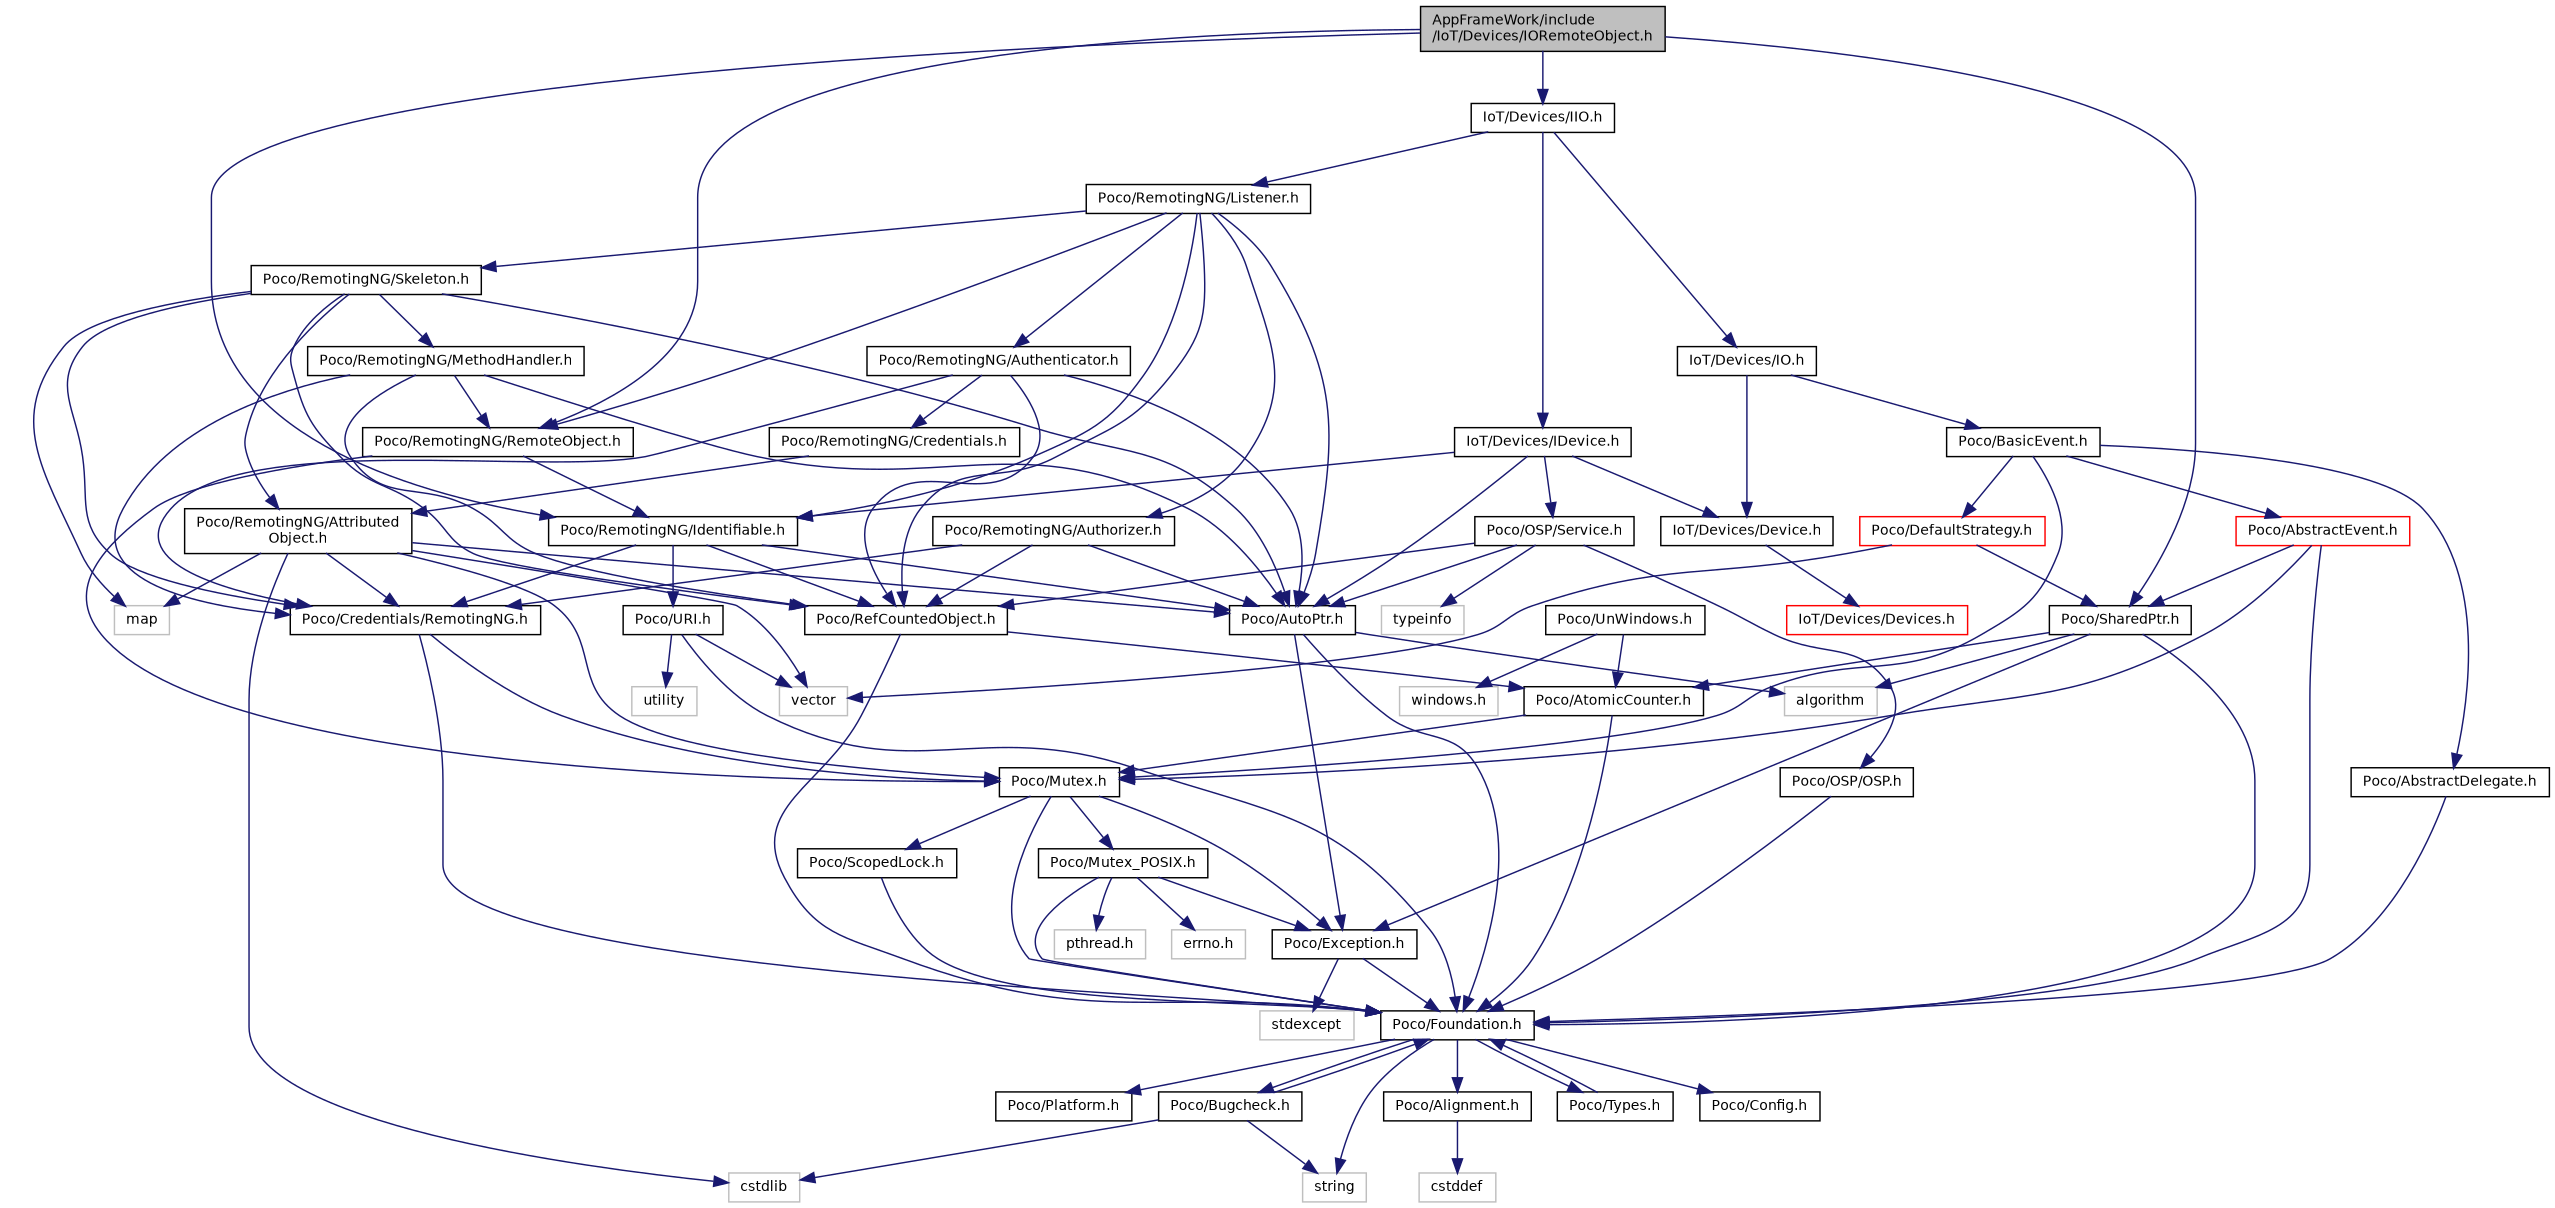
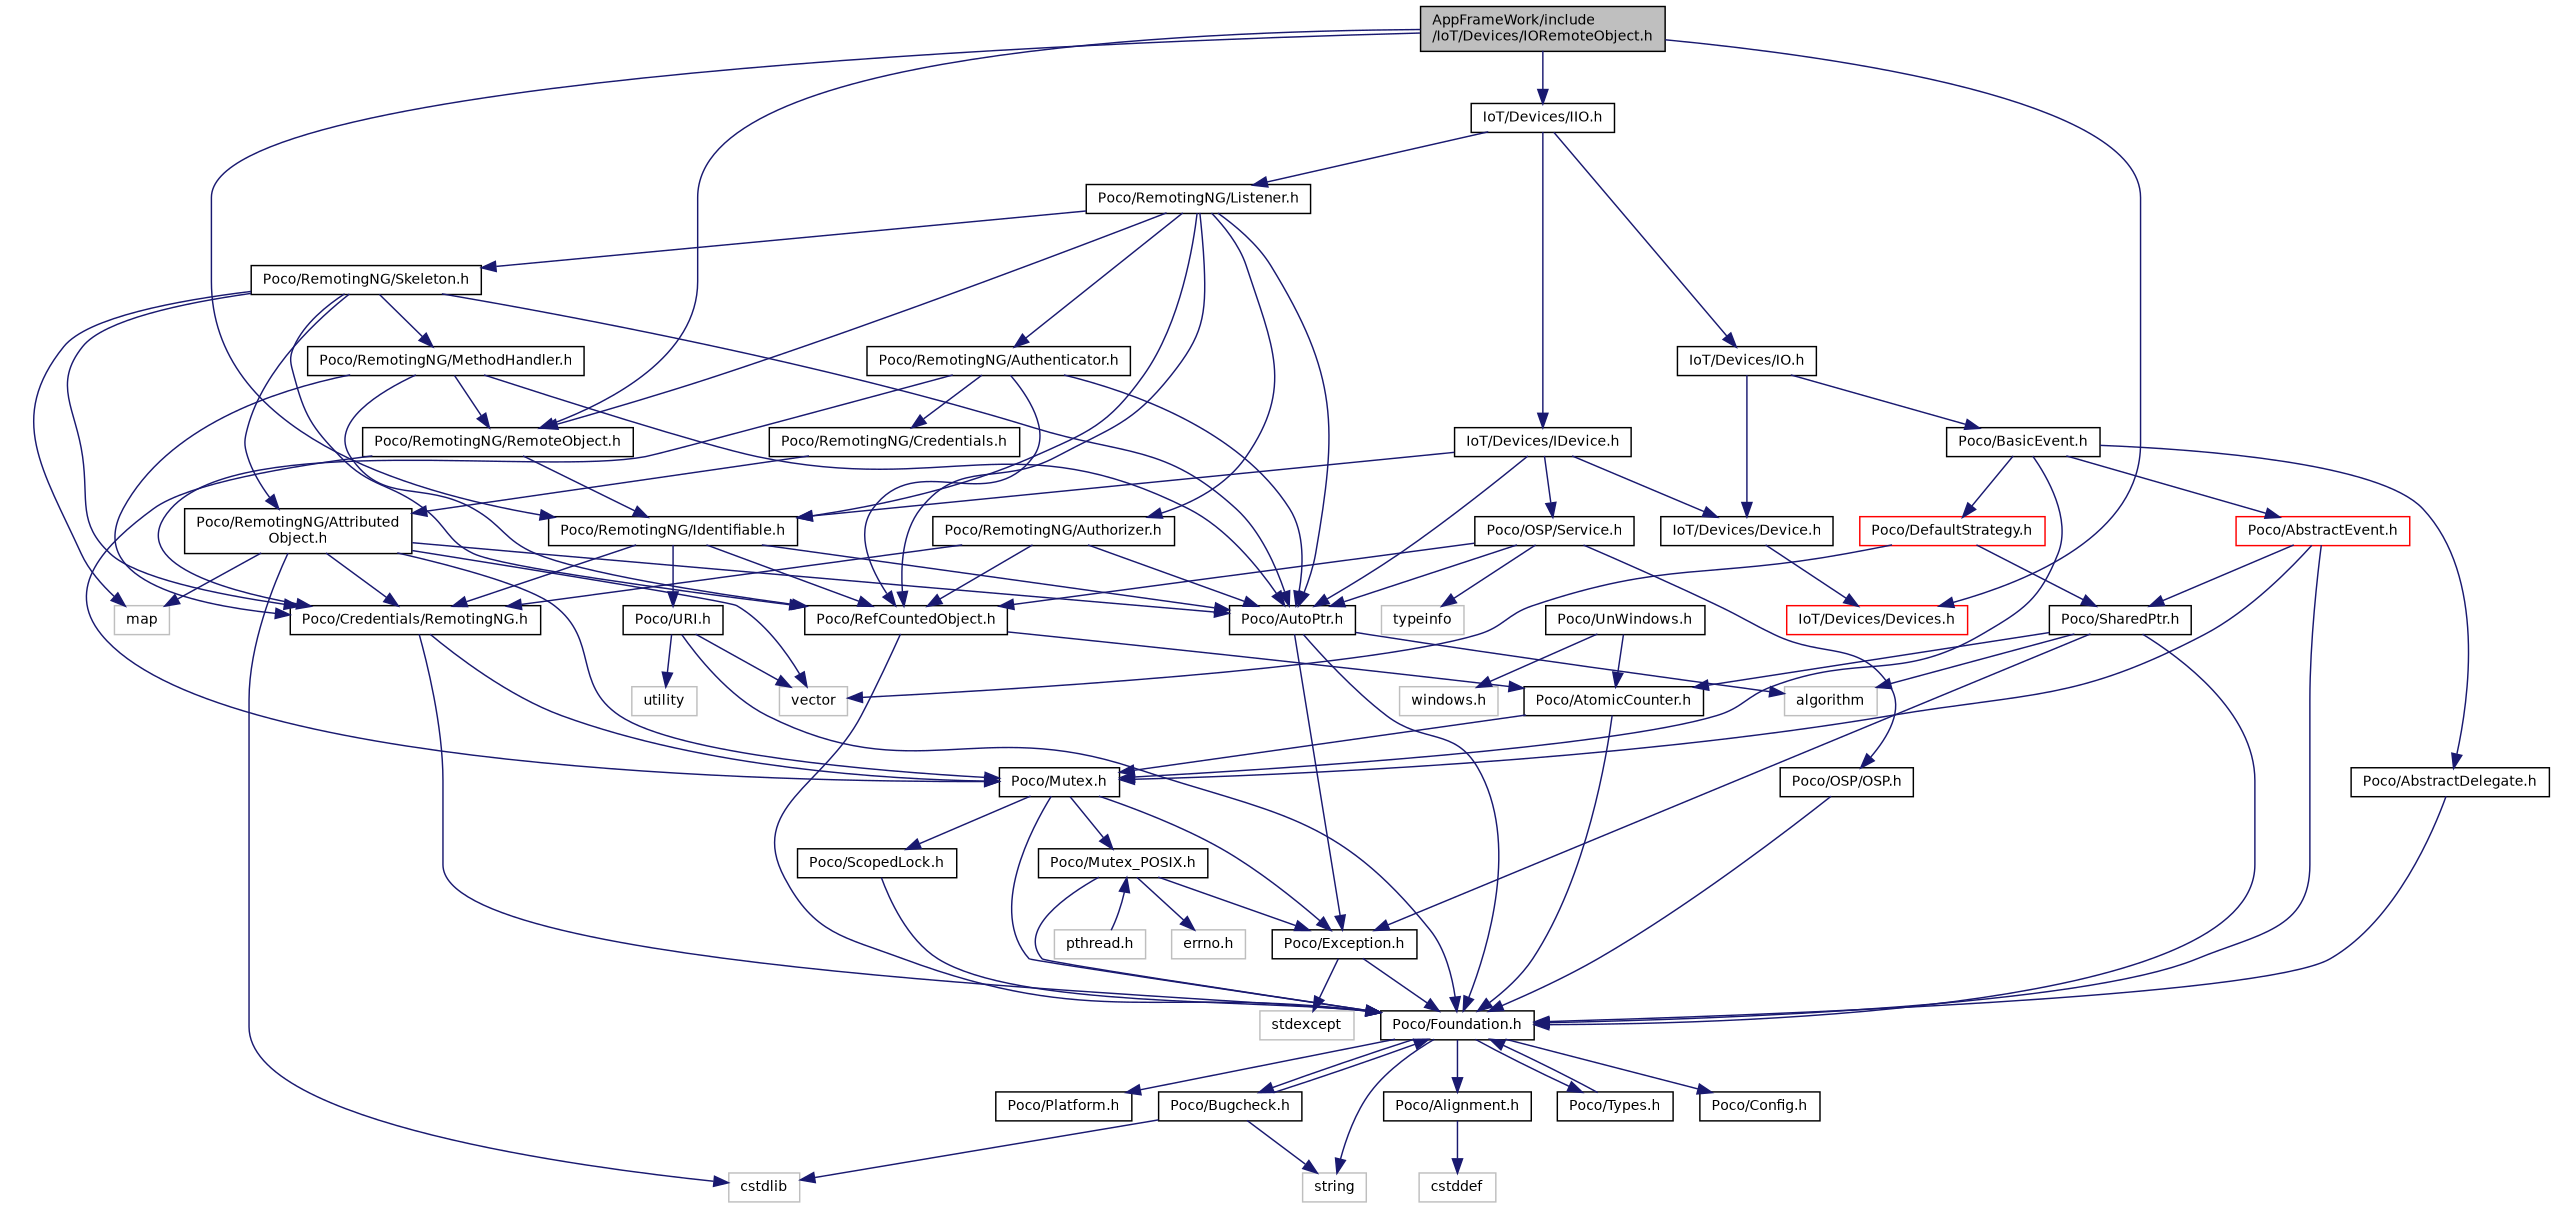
edge "AppFrameWork/include /IoT/Devices/IORemoteObject.h" -> "Poco/SharedPtr.h": now "AppFrameWork/include /IoT/Devices/IORemoteObject.h" -> "IoT/Devices/Devices.h"
edge "Poco/Mutex_POSIX.h" -> "pthread.h": reversed
